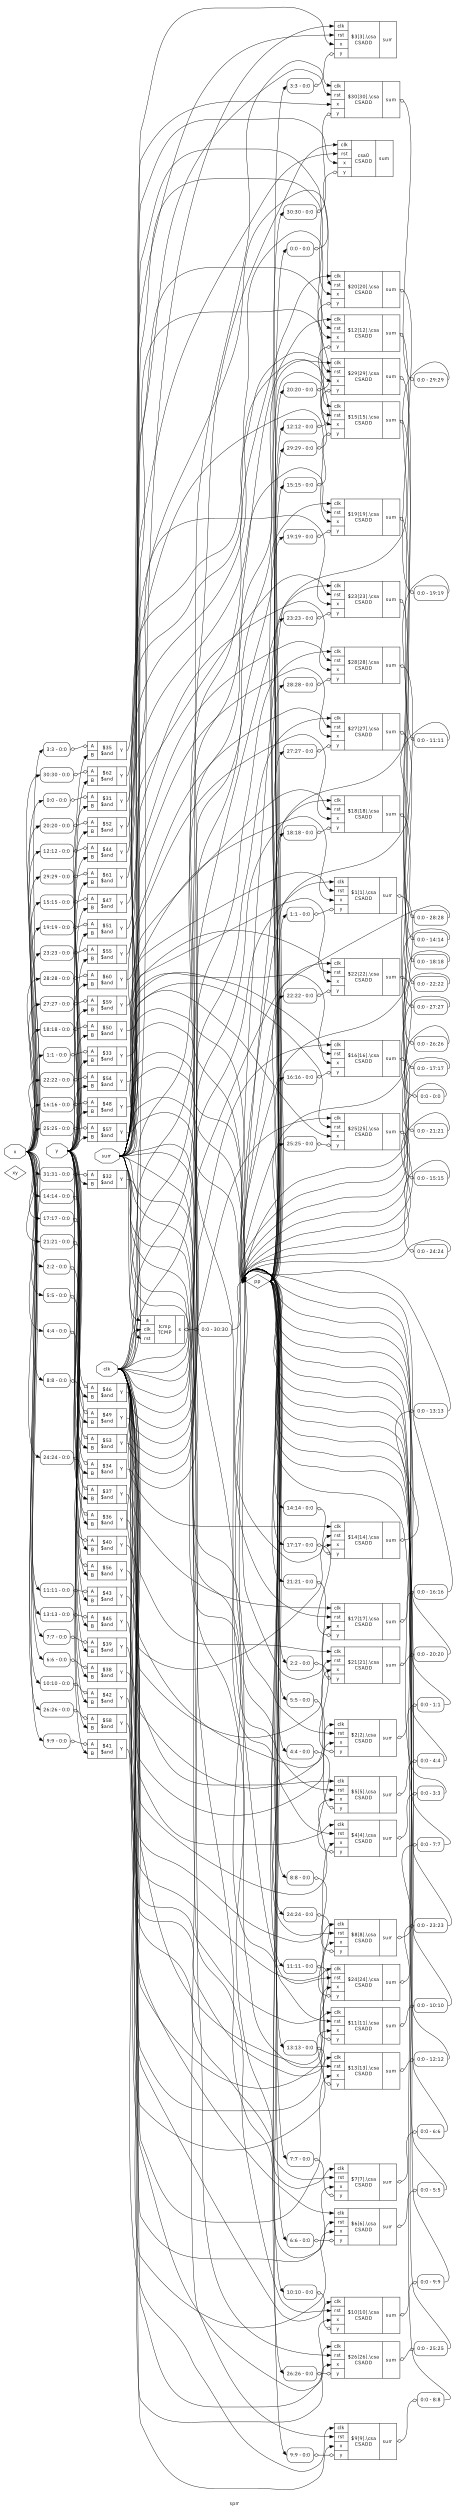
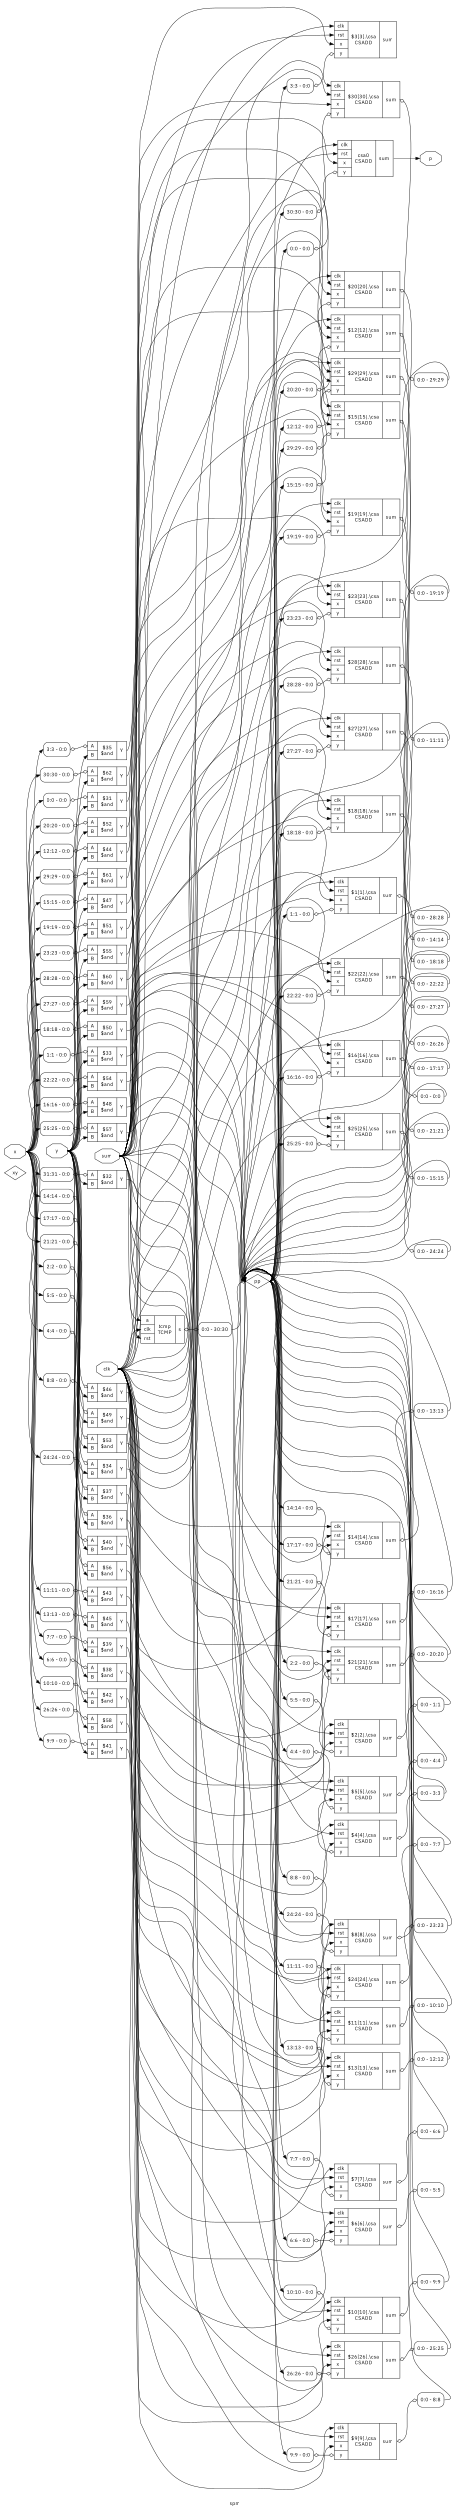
node "p": added
edge "0:0 - 30:30" -> "pp": arrowhead normal -> odiamond
edge "0:0 - 5:5" -> "pp": removed
